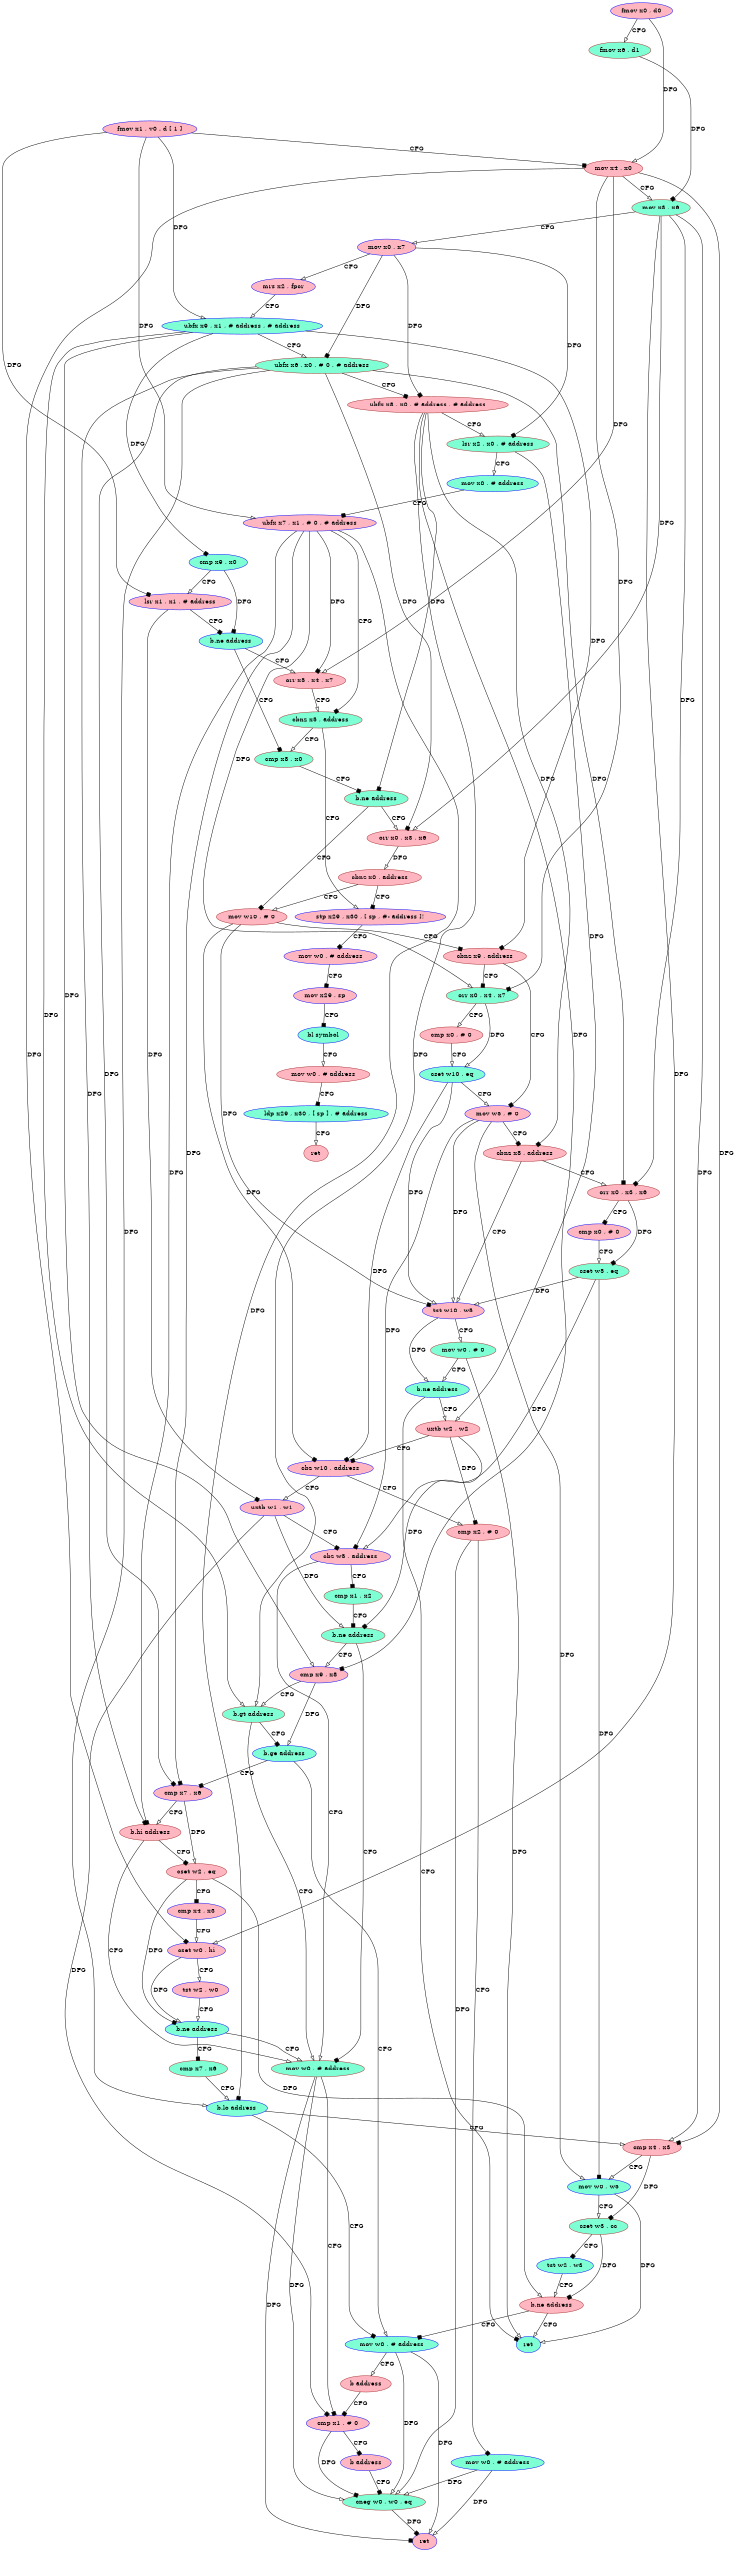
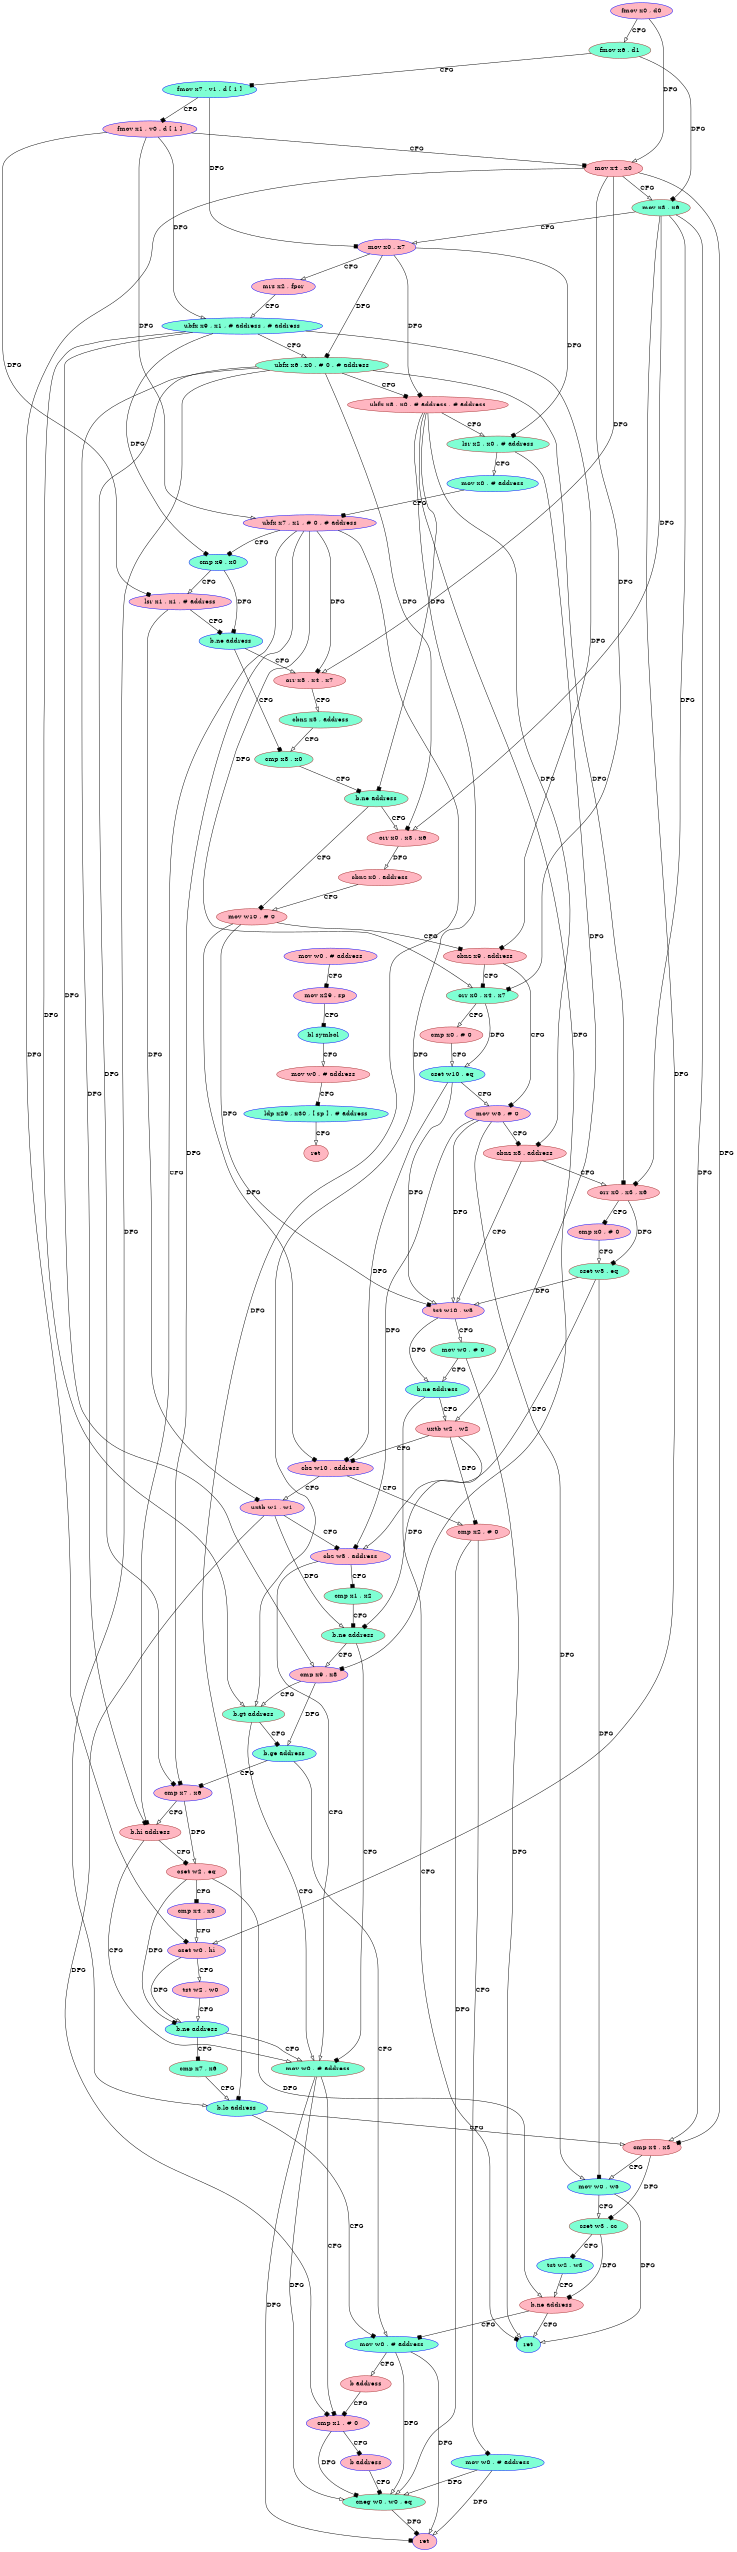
node "fmov x7 , v1 . d [ 1 ]": added
edge "ubfx x7 , x1 , # 0 , # address" -> "cbnz x5 , address": now "ubfx x7 , x1 , # 0 , # address" -> "cmp x9 , x0"
node "stp x29 , x30 , [ sp , #- address ]!": removed
edge "ubfx x7 , x1 , # 0 , # address" -> "b.hi address": label "DFG" -> "CFG"
